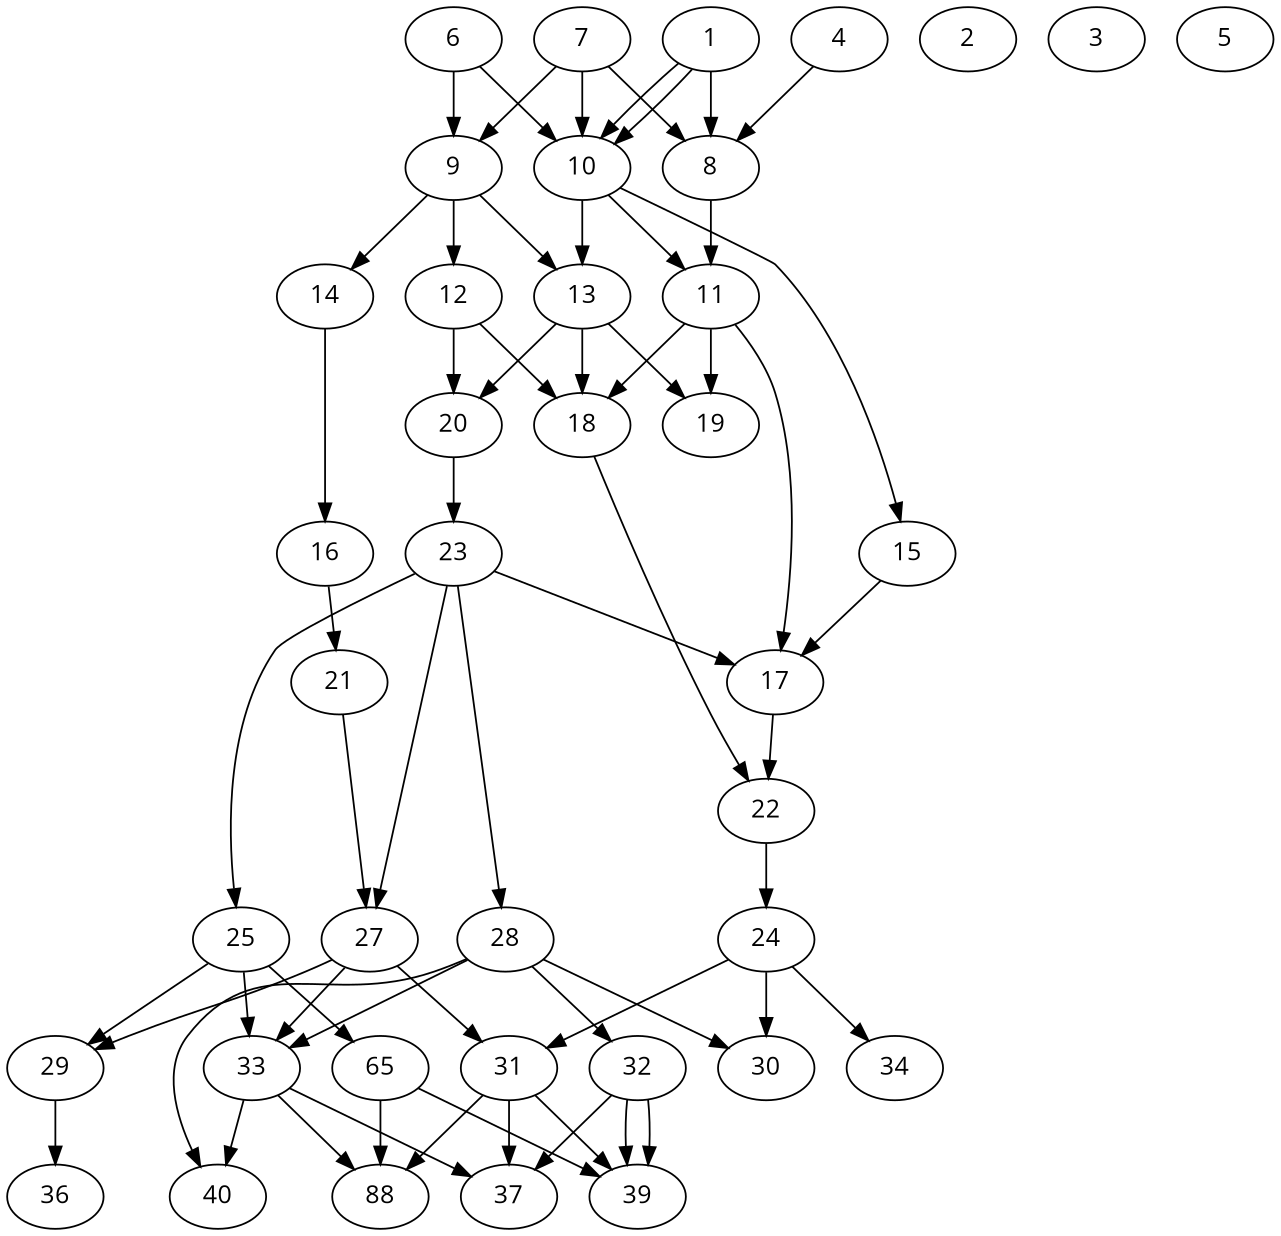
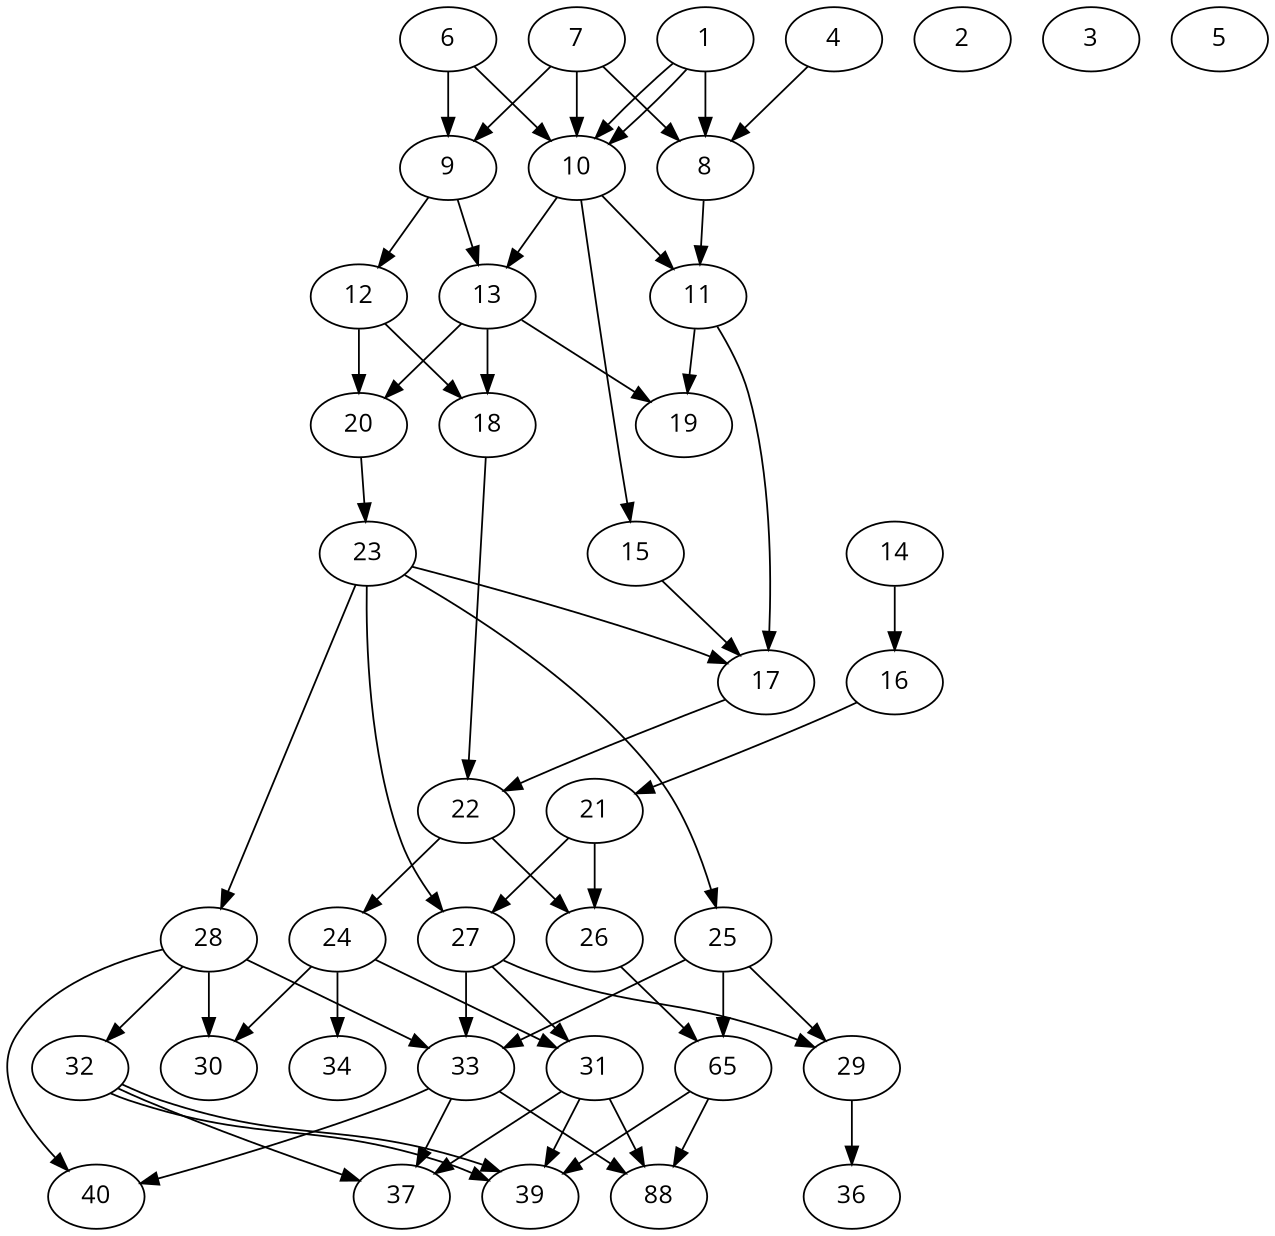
edge "9" -> "14": removed
edge "11" -> "18": removed
node "26": added
